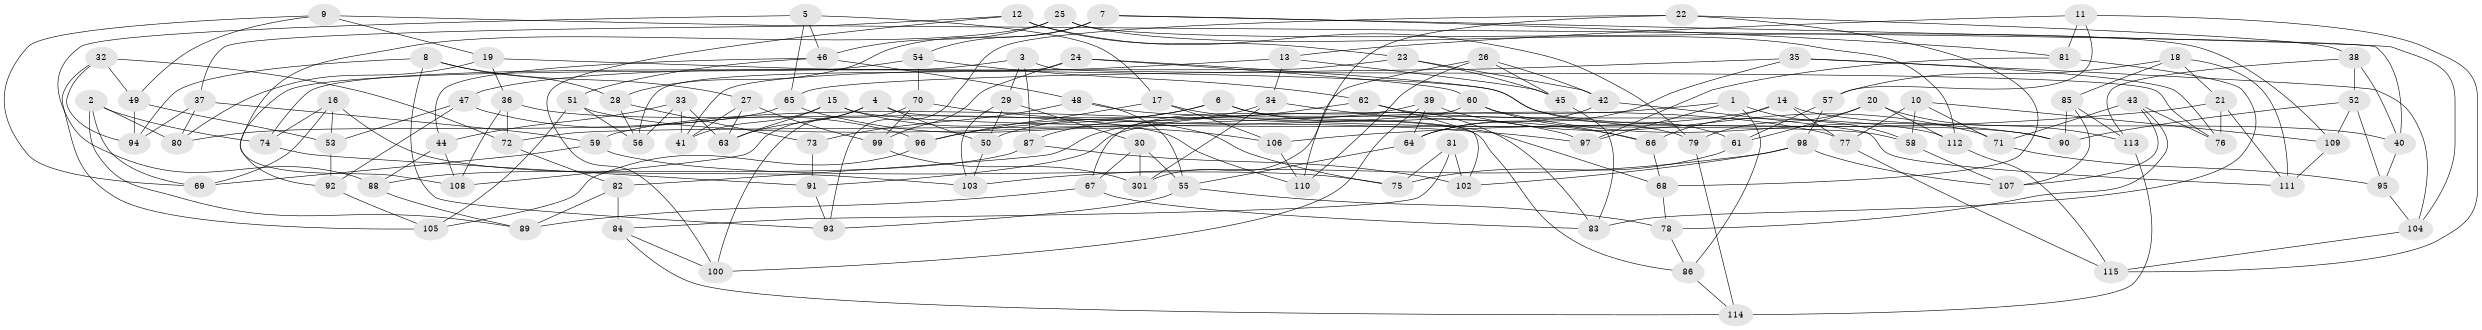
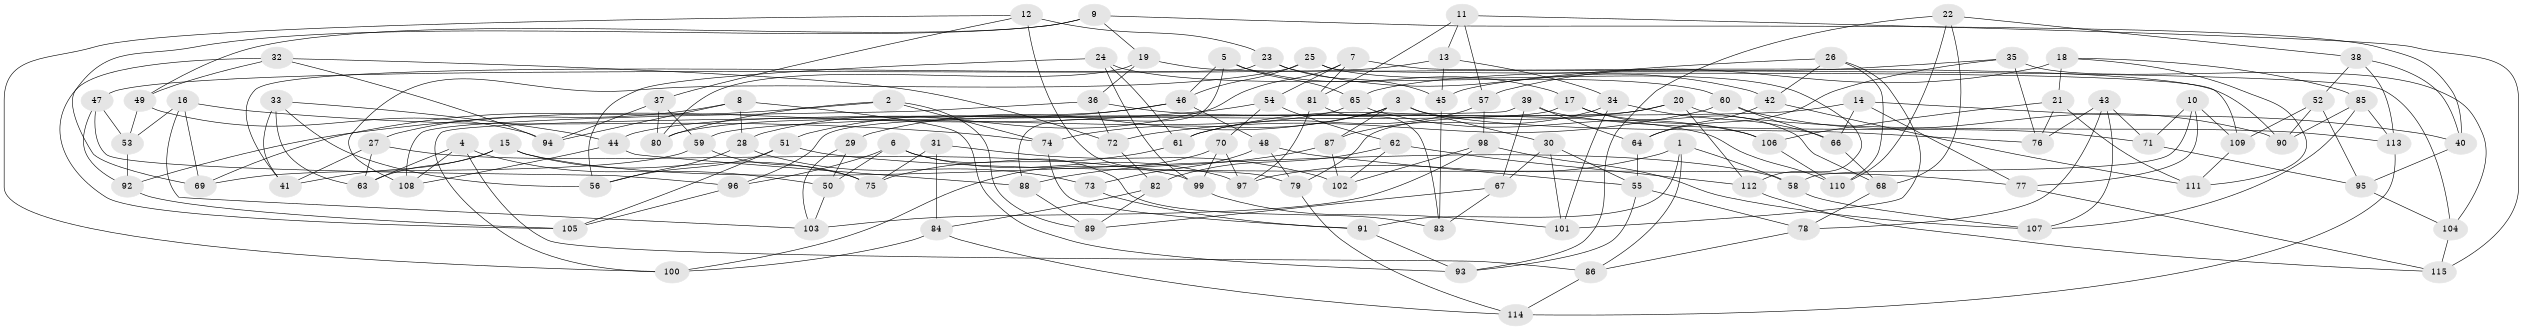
edge "29" -- "30": now "3" -- "30"
node "301": label "301" -> "101"
